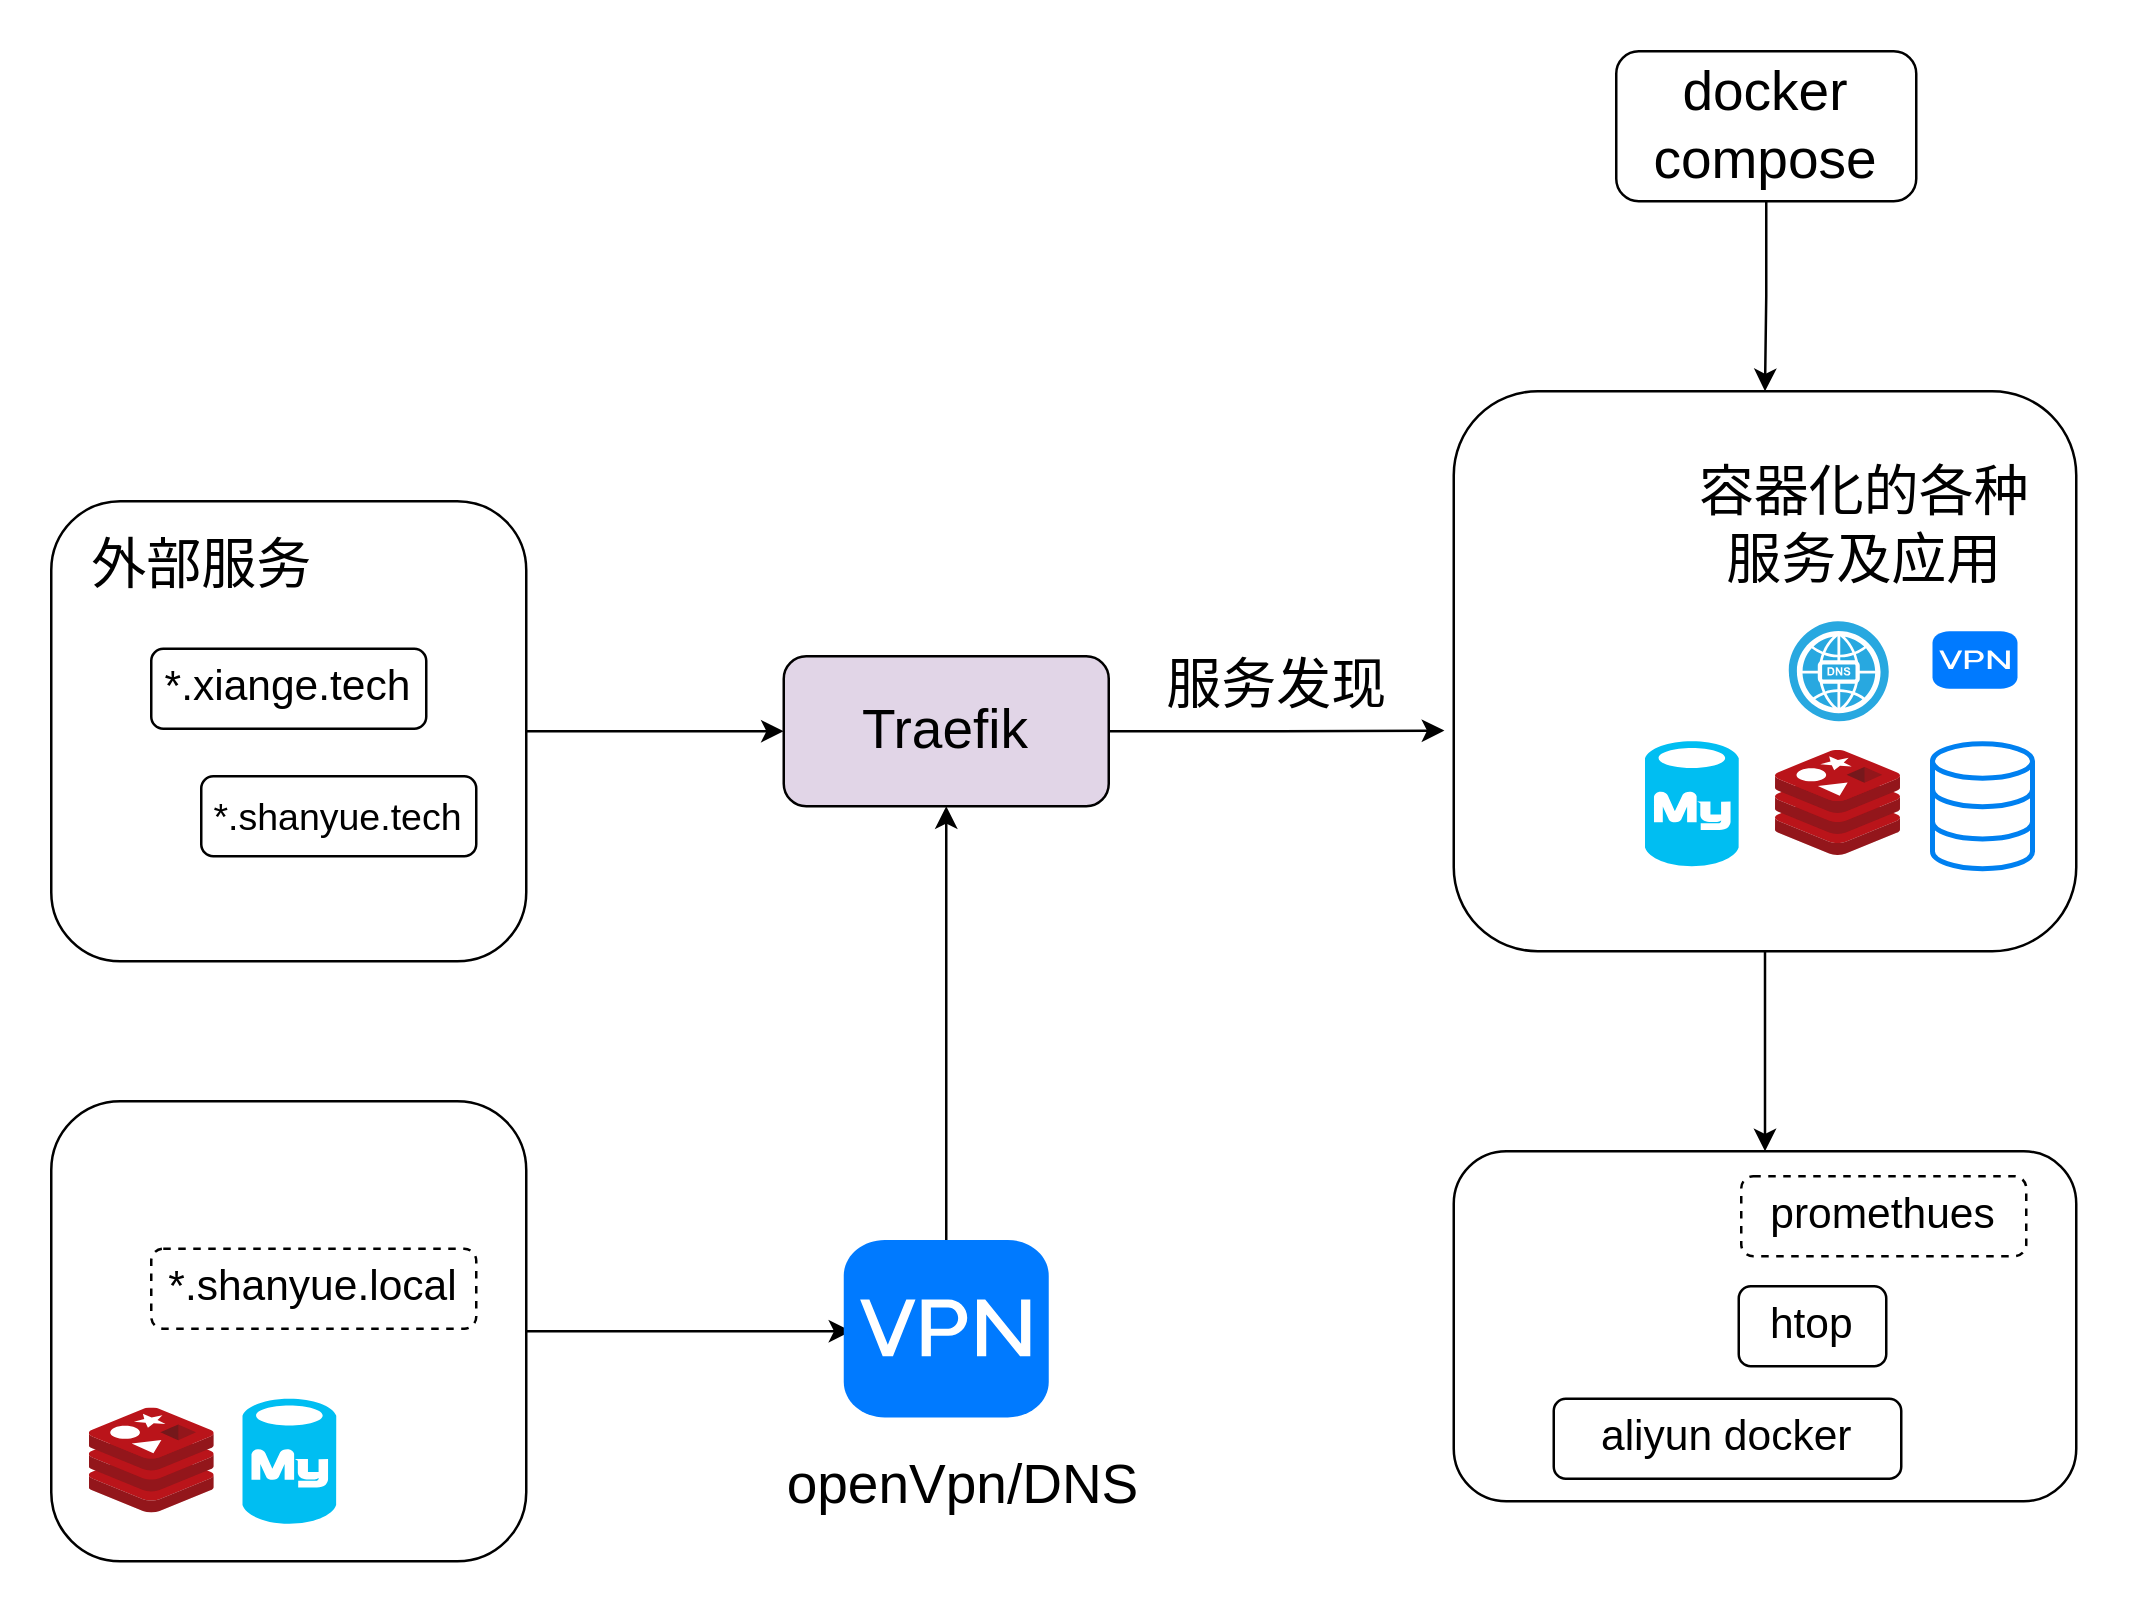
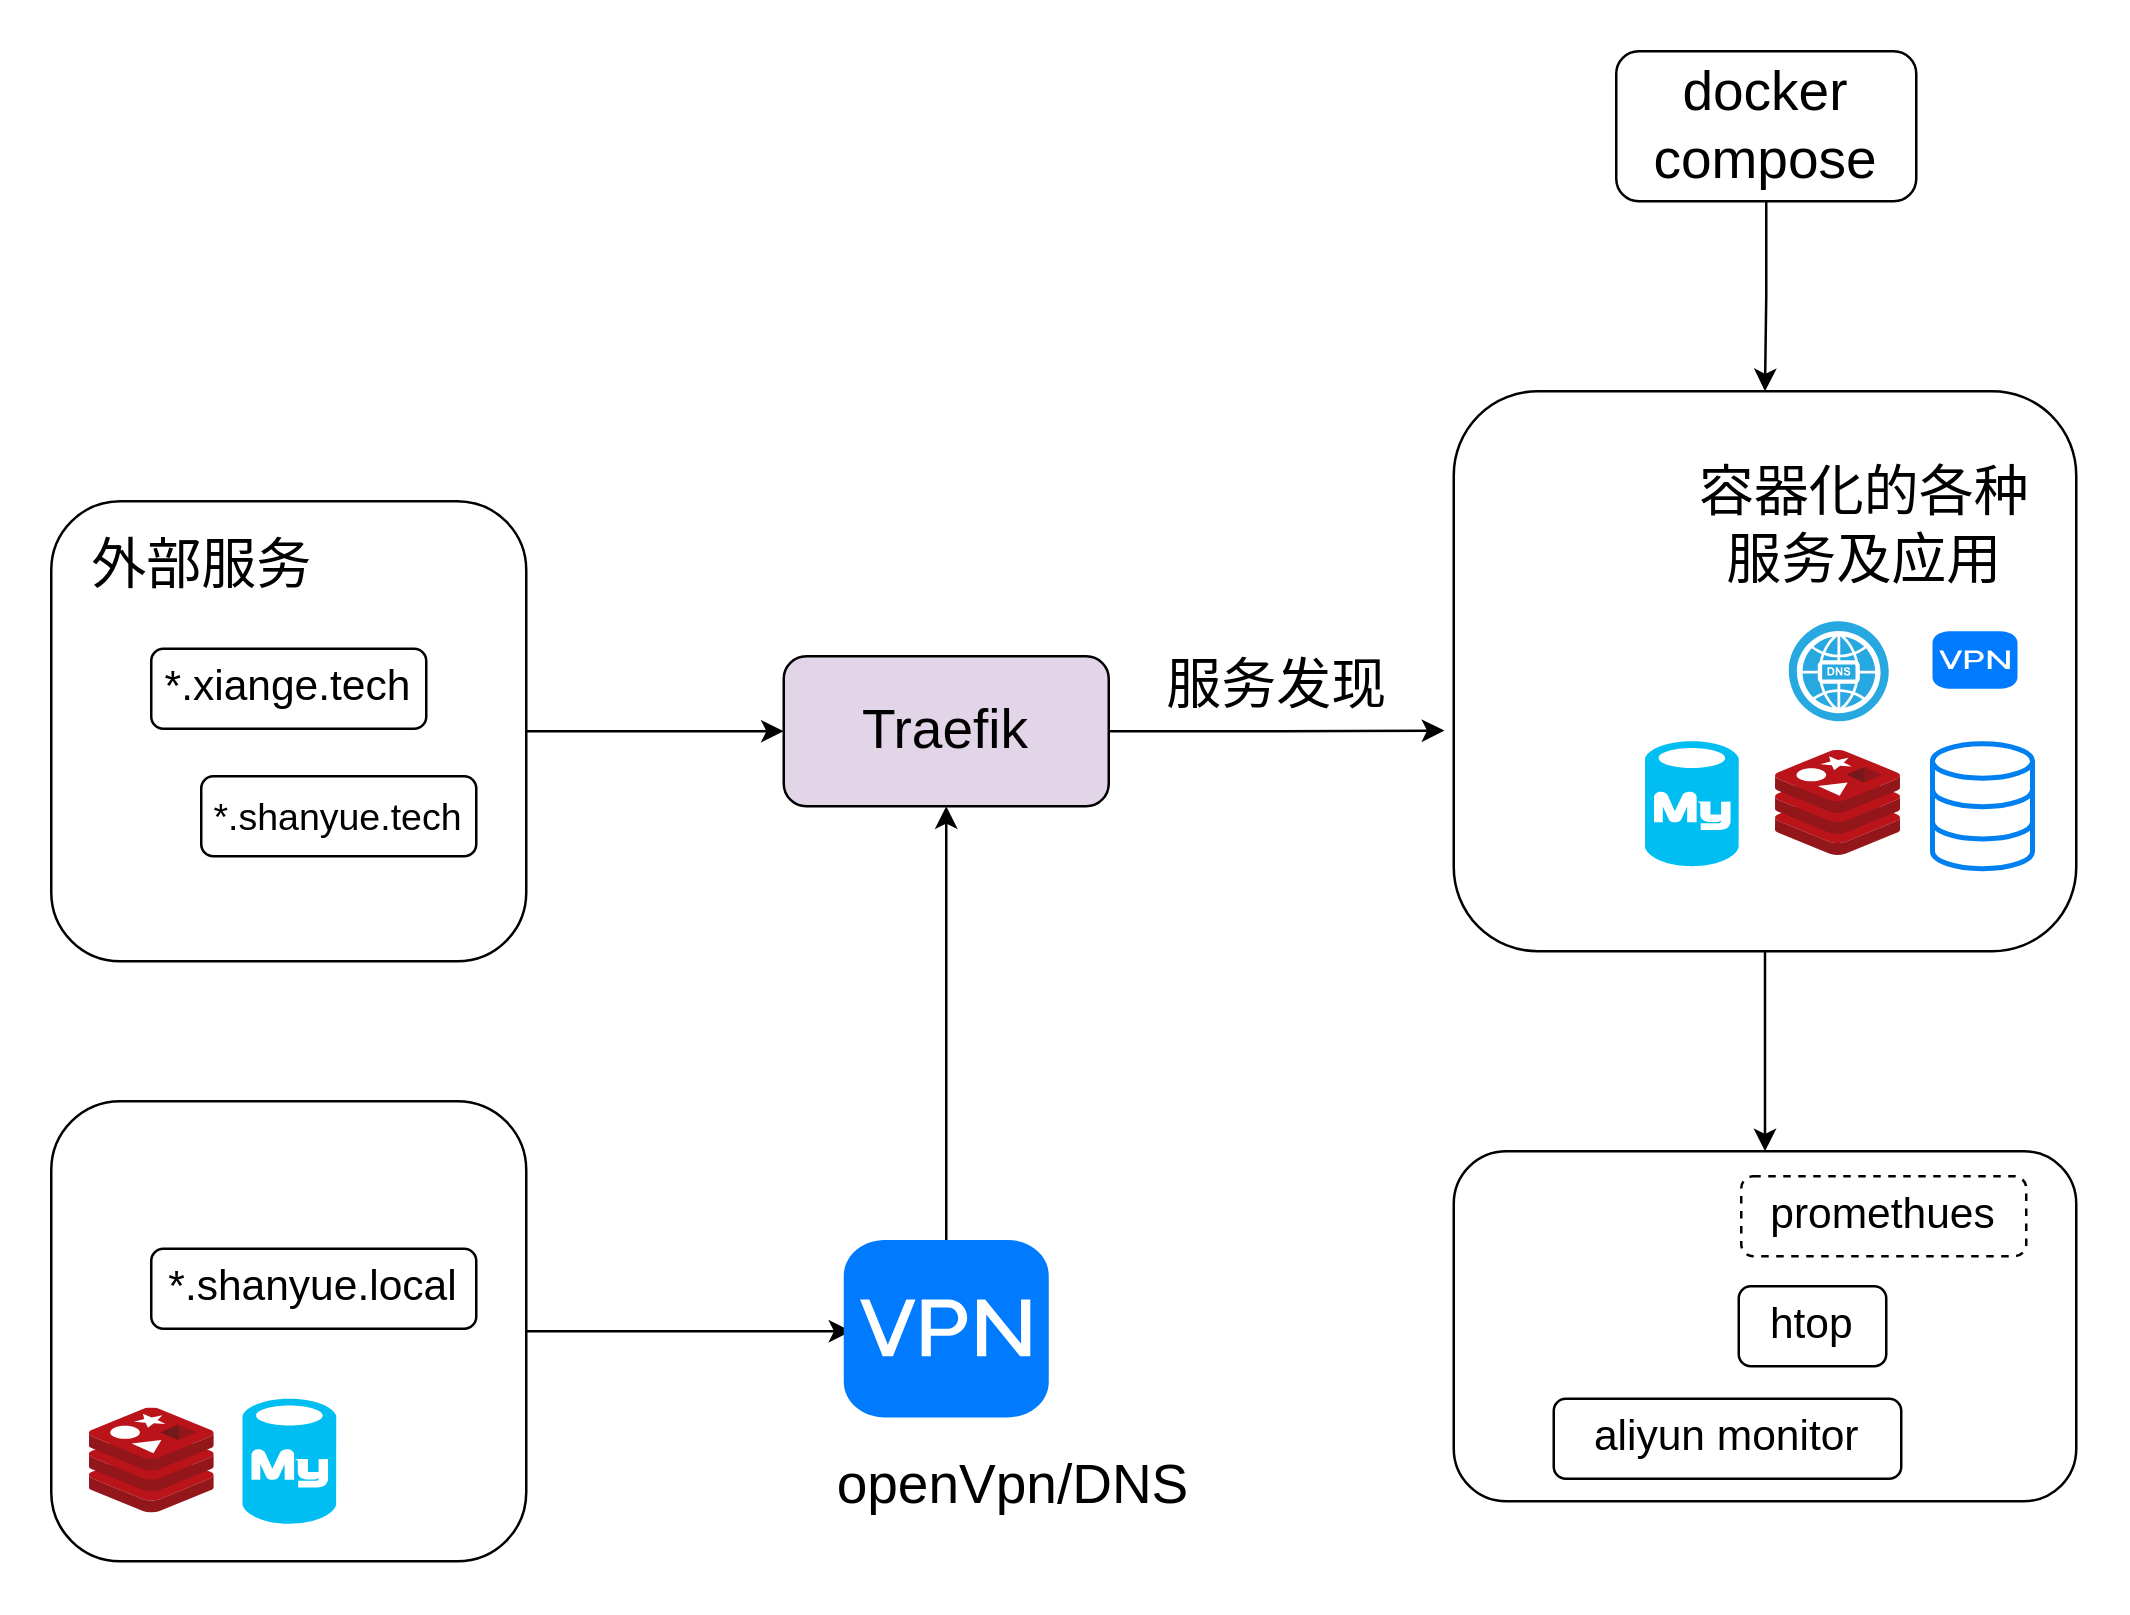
node "*.shanyue.local": style dashed -> solid
node "aliyun docker": label "aliyun docker" -> "aliyun monitor"
node "openVpn/DNS": moved (964, 1486) -> (1014, 1486)
